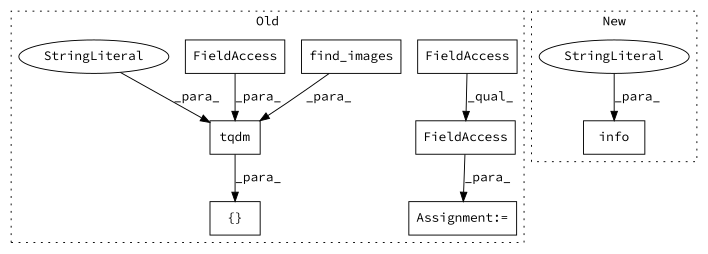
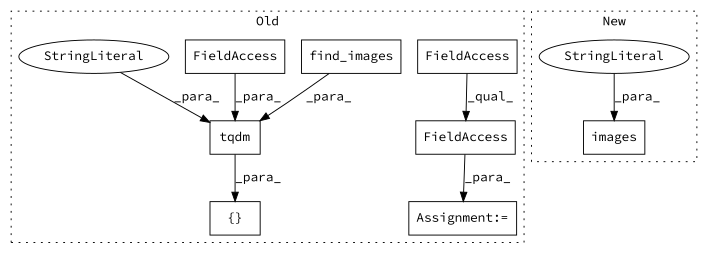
node "info": label "info" -> "images"
